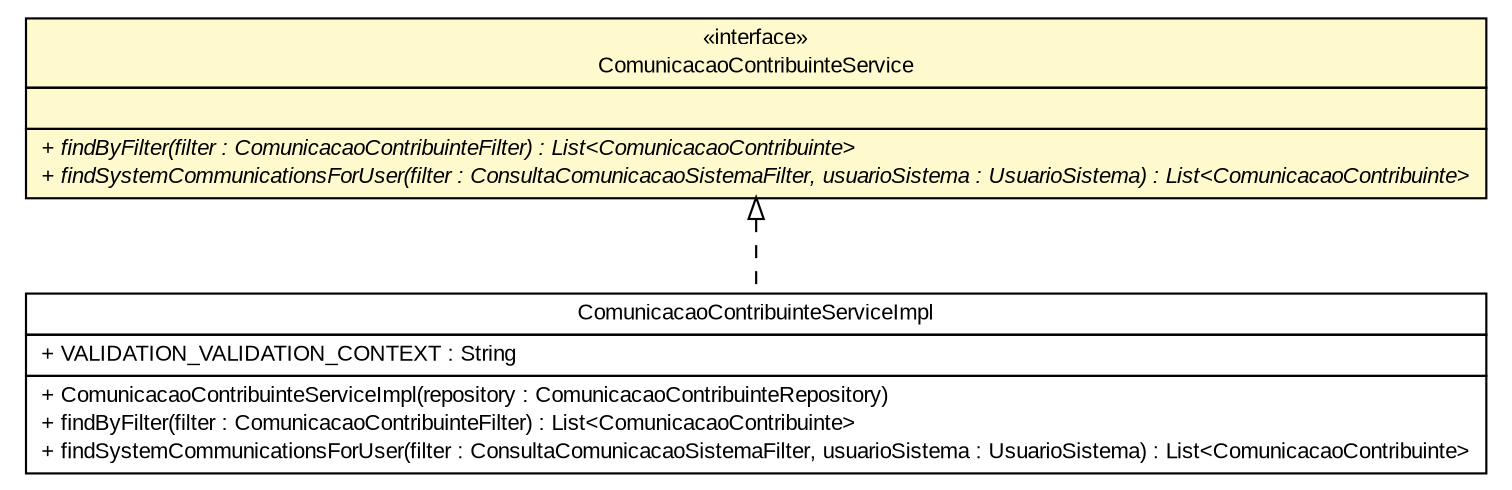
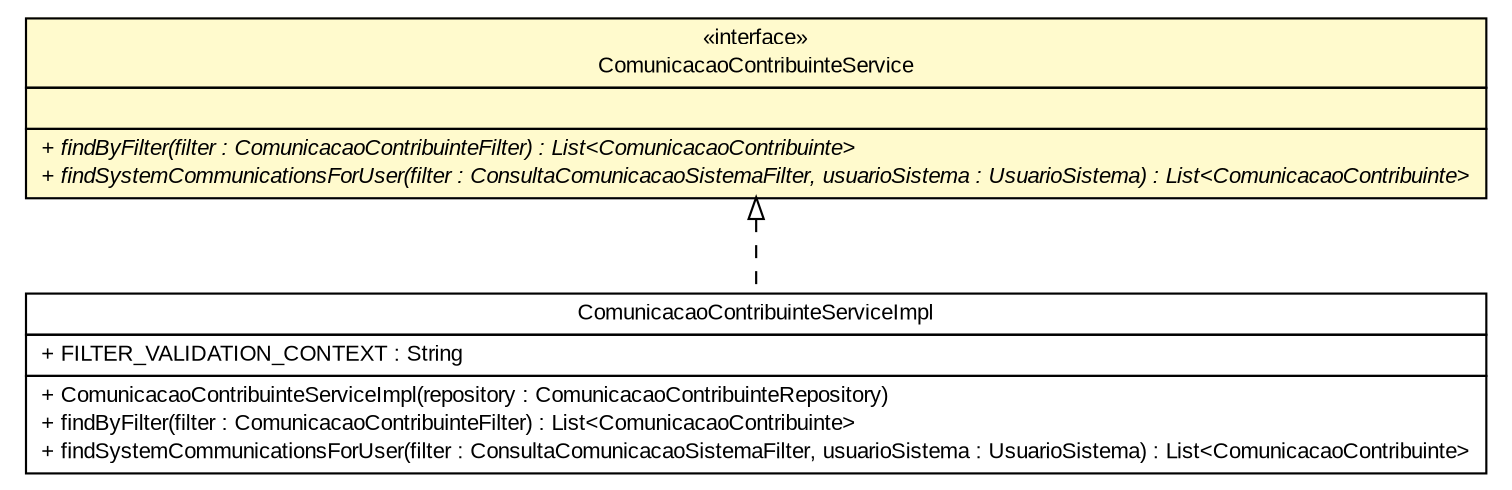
node "ComunicacaoContribuinteServiceImpl": text "+ VALIDATION_VALIDATION_CONTEXT : String" -> "+ FILTER_VALIDATION_CONTEXT : String"
